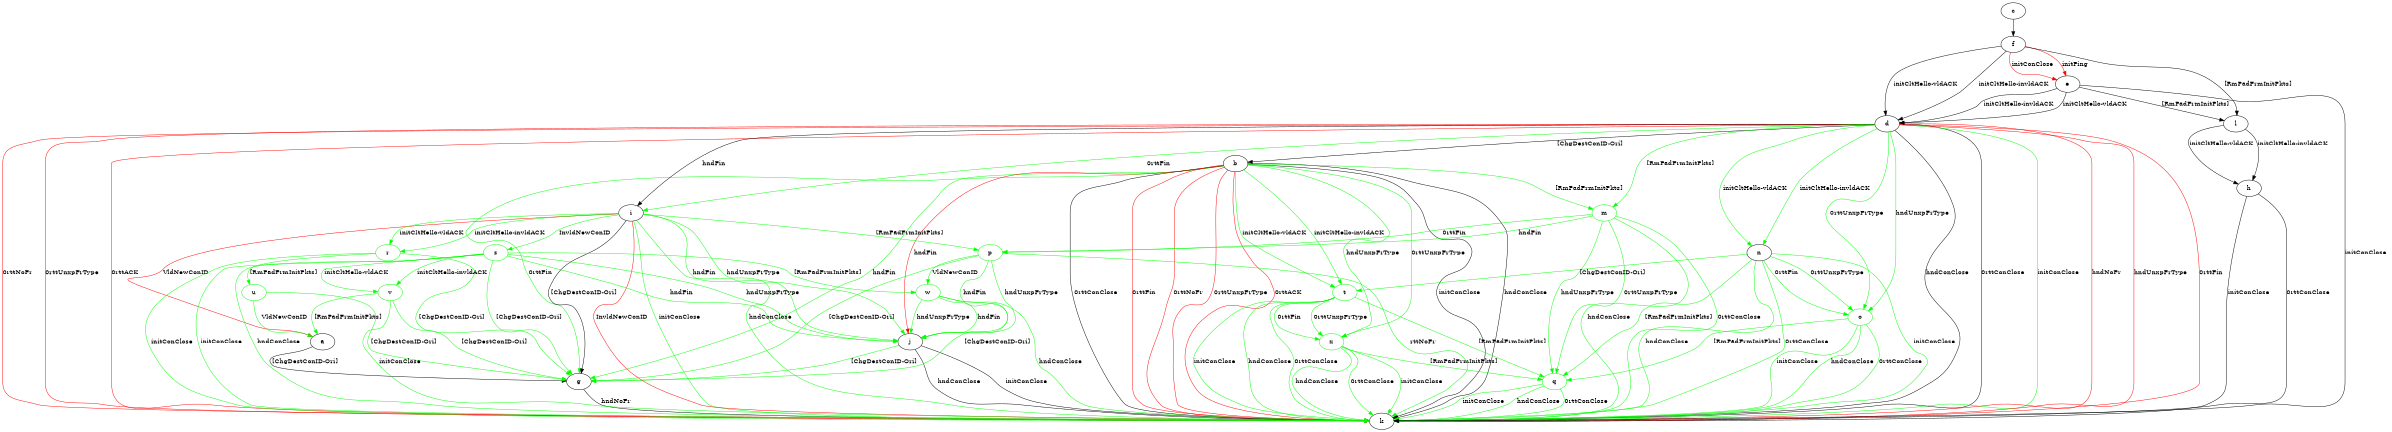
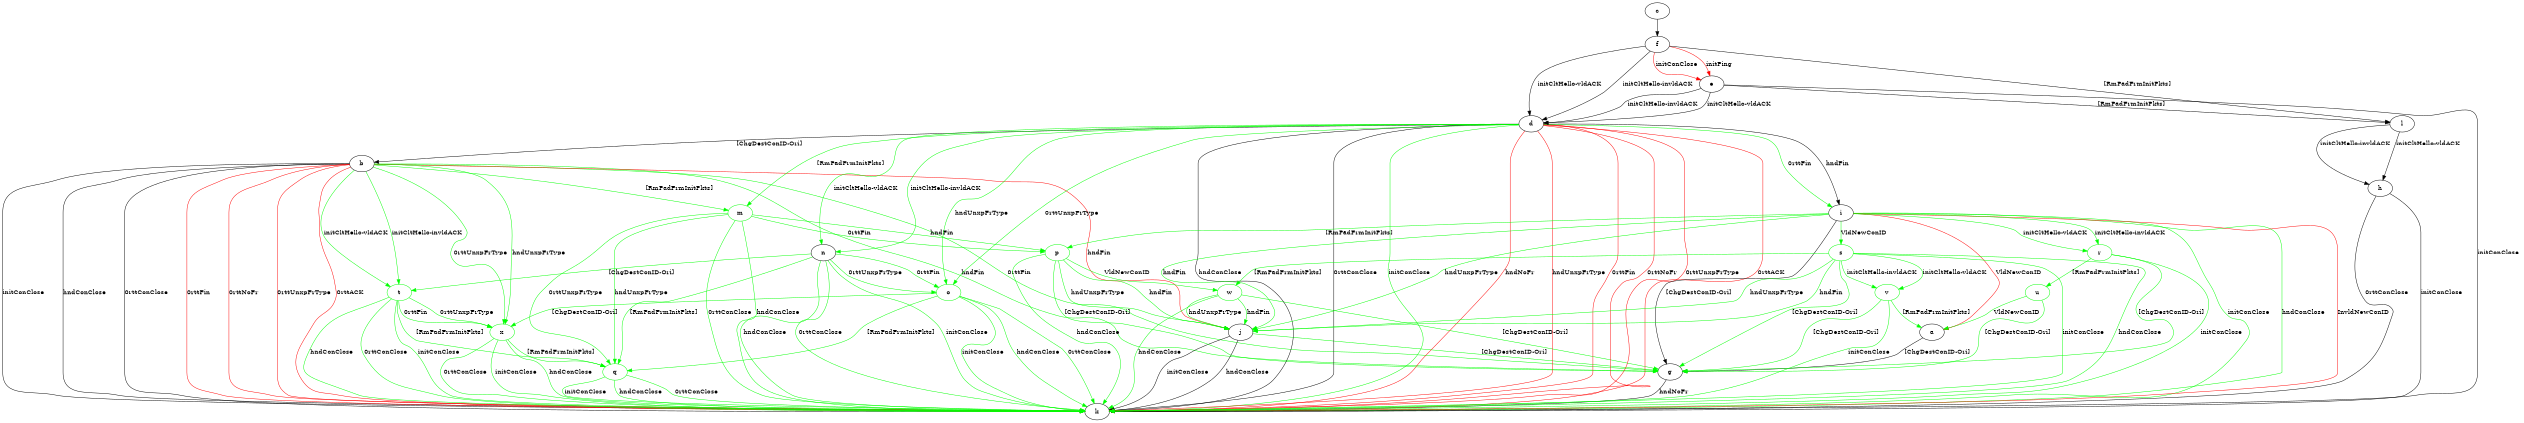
edge "i" -> "s": label "InvldNewConID " -> "VldNewConID "
edge "o" -> "x": added, label "[ChgDestConID-Ori]"
edge "p" -> "k": label "rttNoFr " -> "hndConClose "
